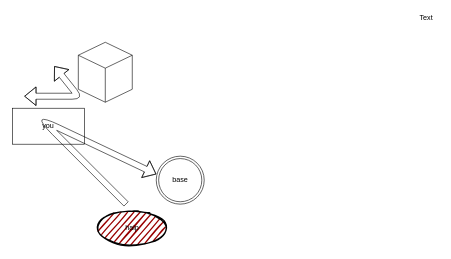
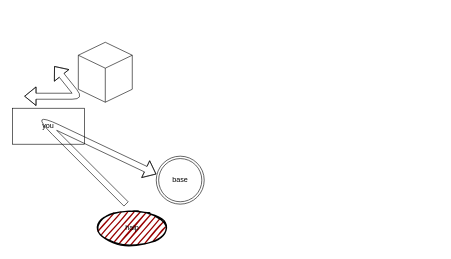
node "Text": removed
